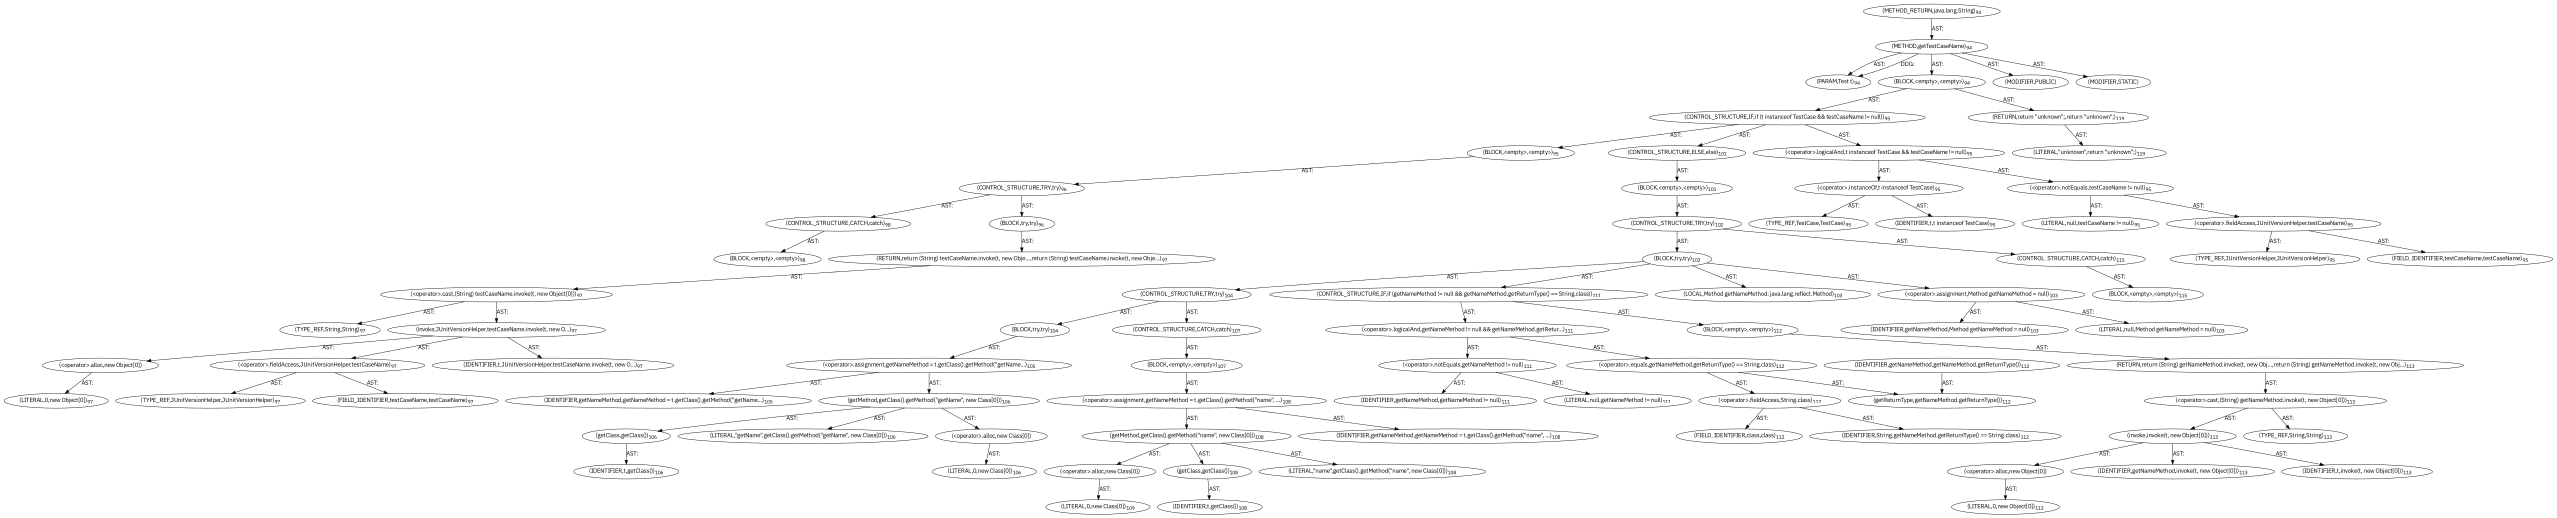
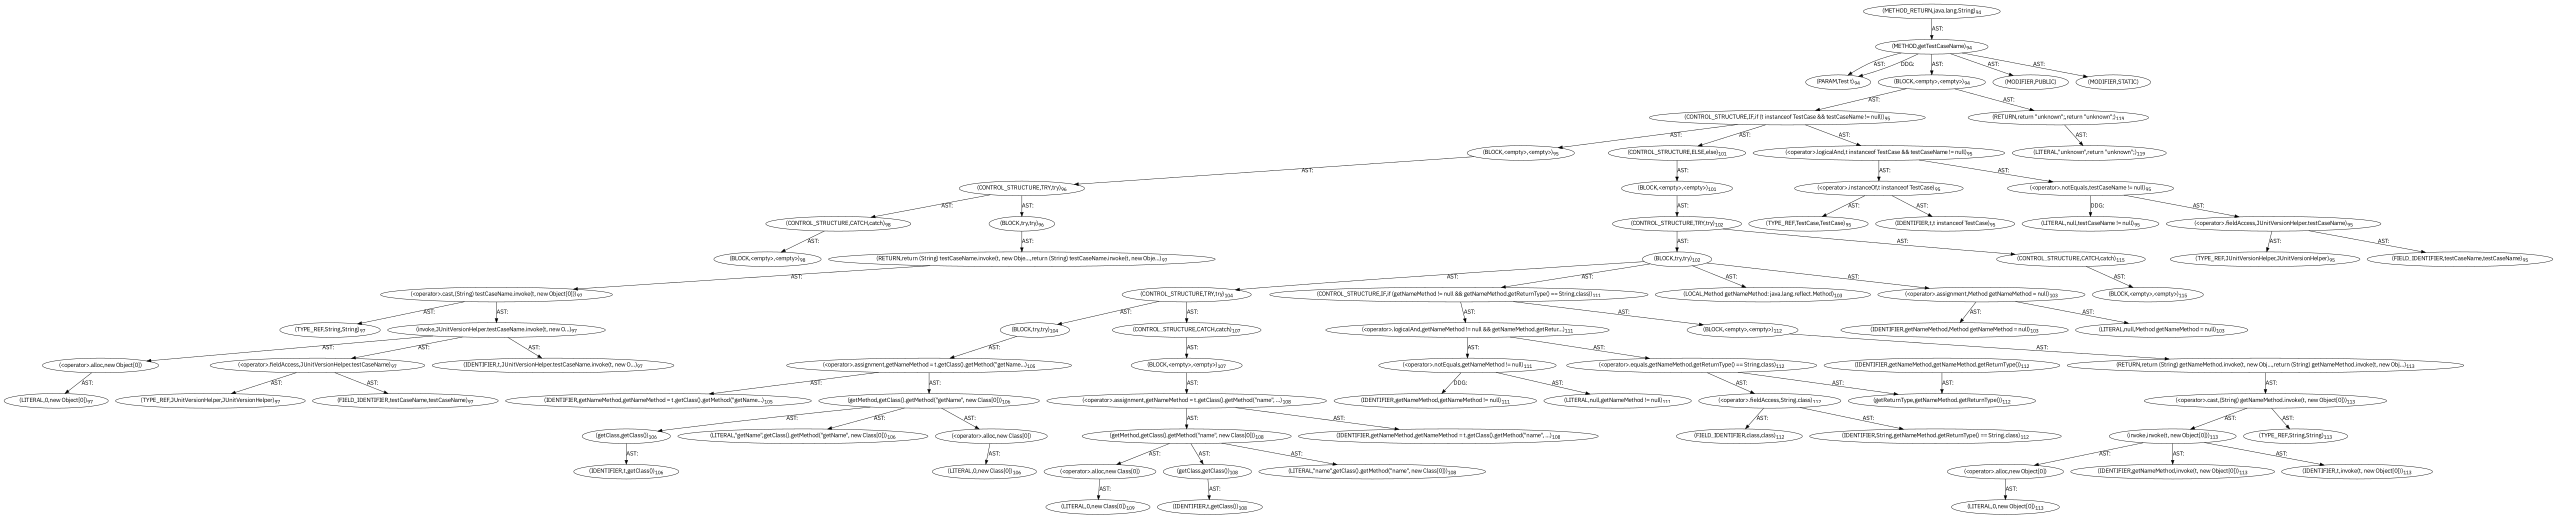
edge "(<operator>.notEquals,testCaseName != null)" -> "(LITERAL,null,testCaseName != null)": label "AST: " -> "DDG: "
edge "(<operator>.notEquals,getNameMethod != null)" -> "(IDENTIFIER,getNameMethod,getNameMethod != null)": label "AST: " -> "DDG: "
